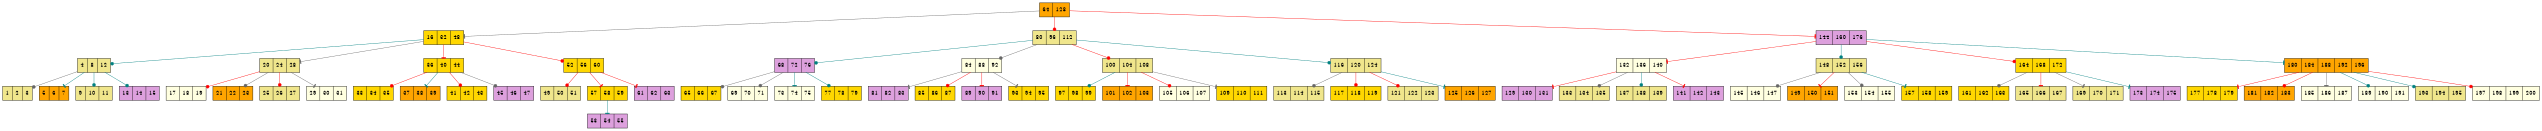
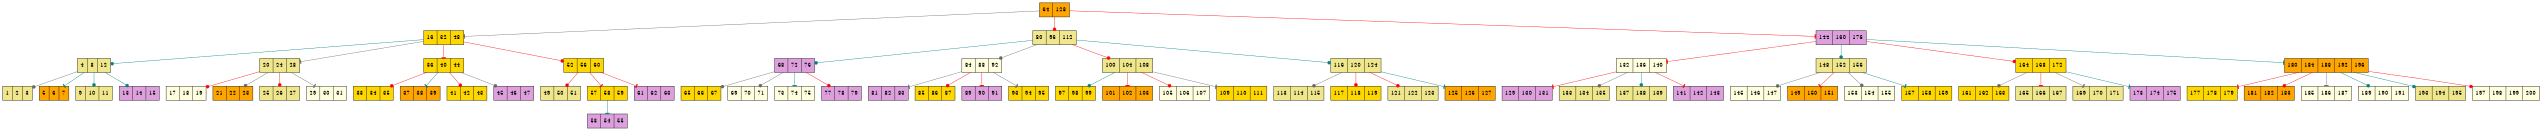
edge "68" -> "77": color teal -> red
node "77": fillcolor gold -> plum
